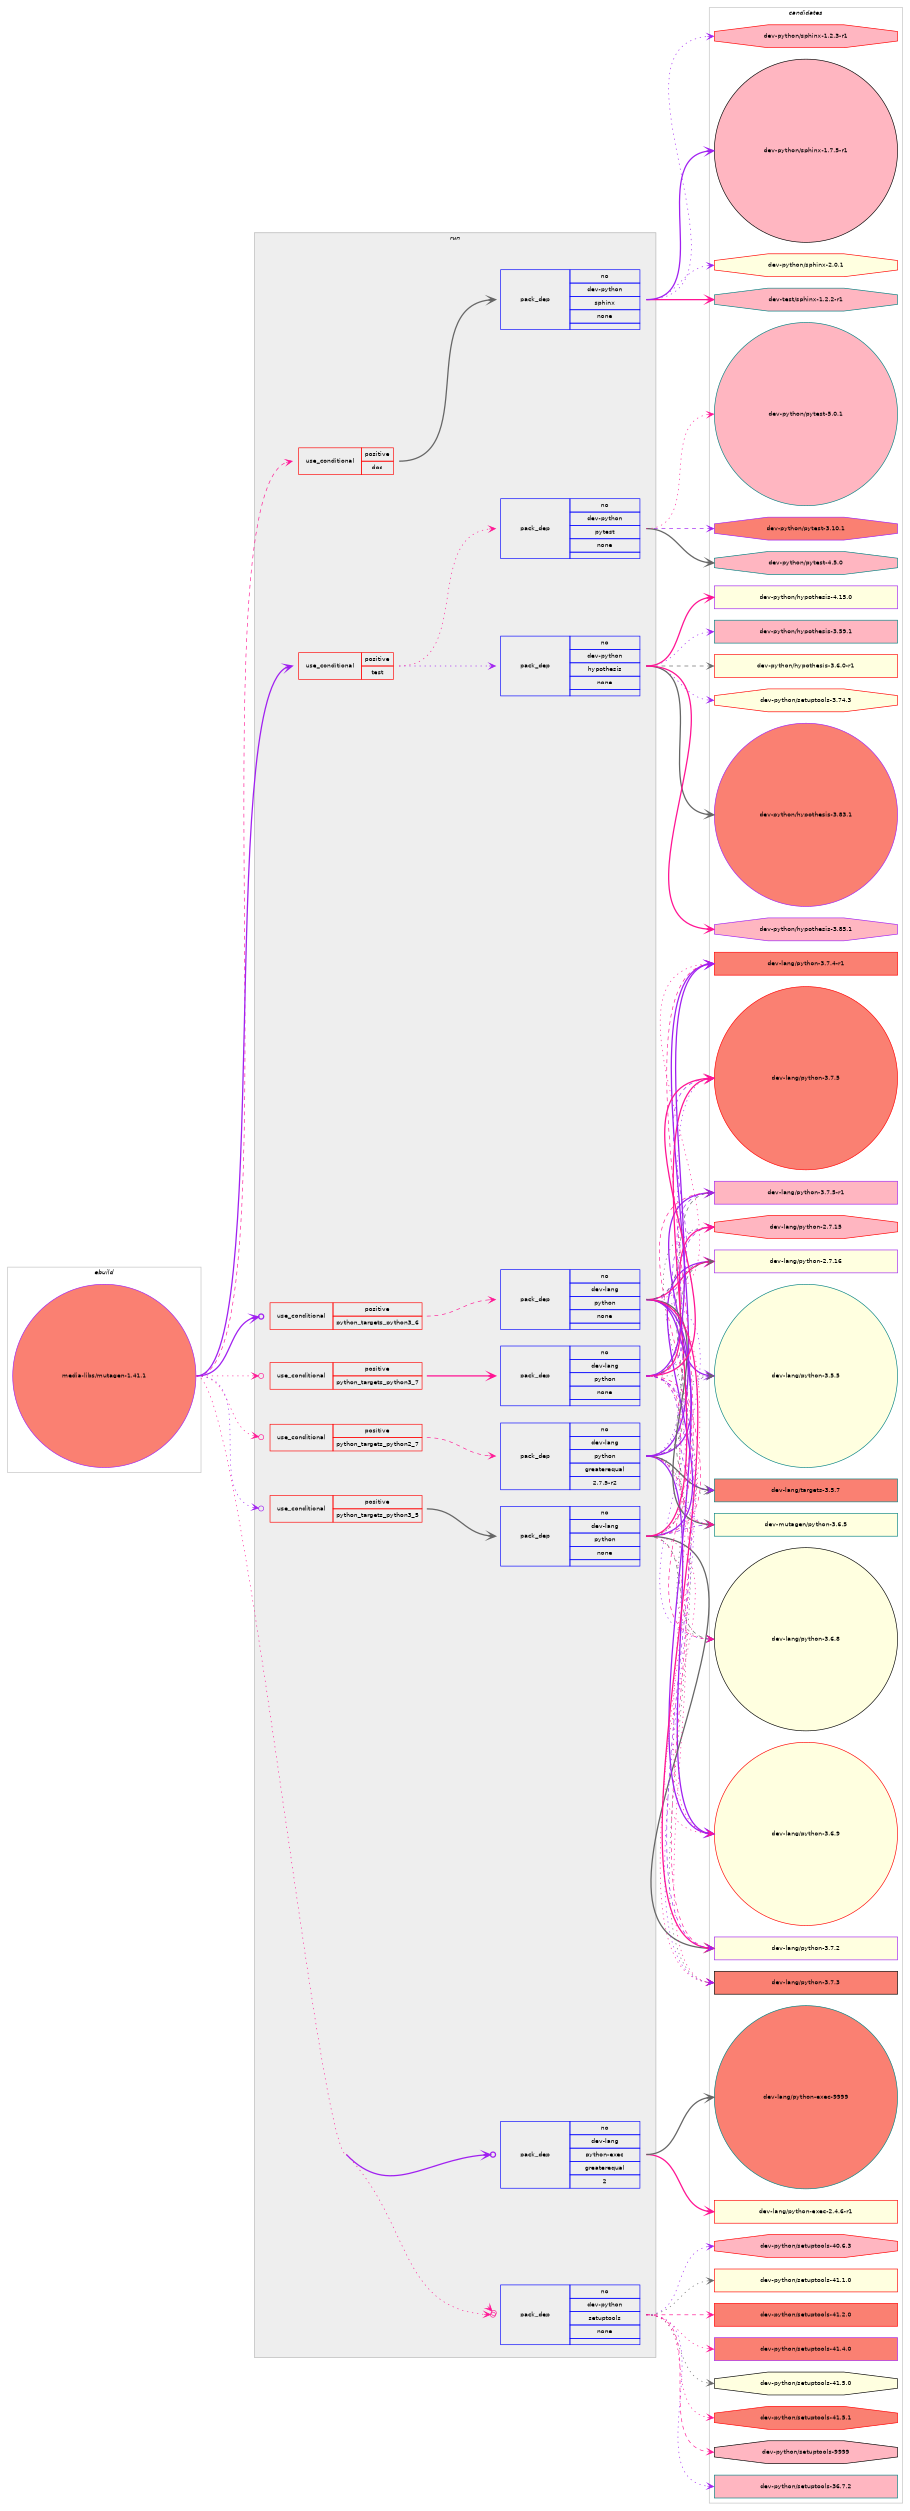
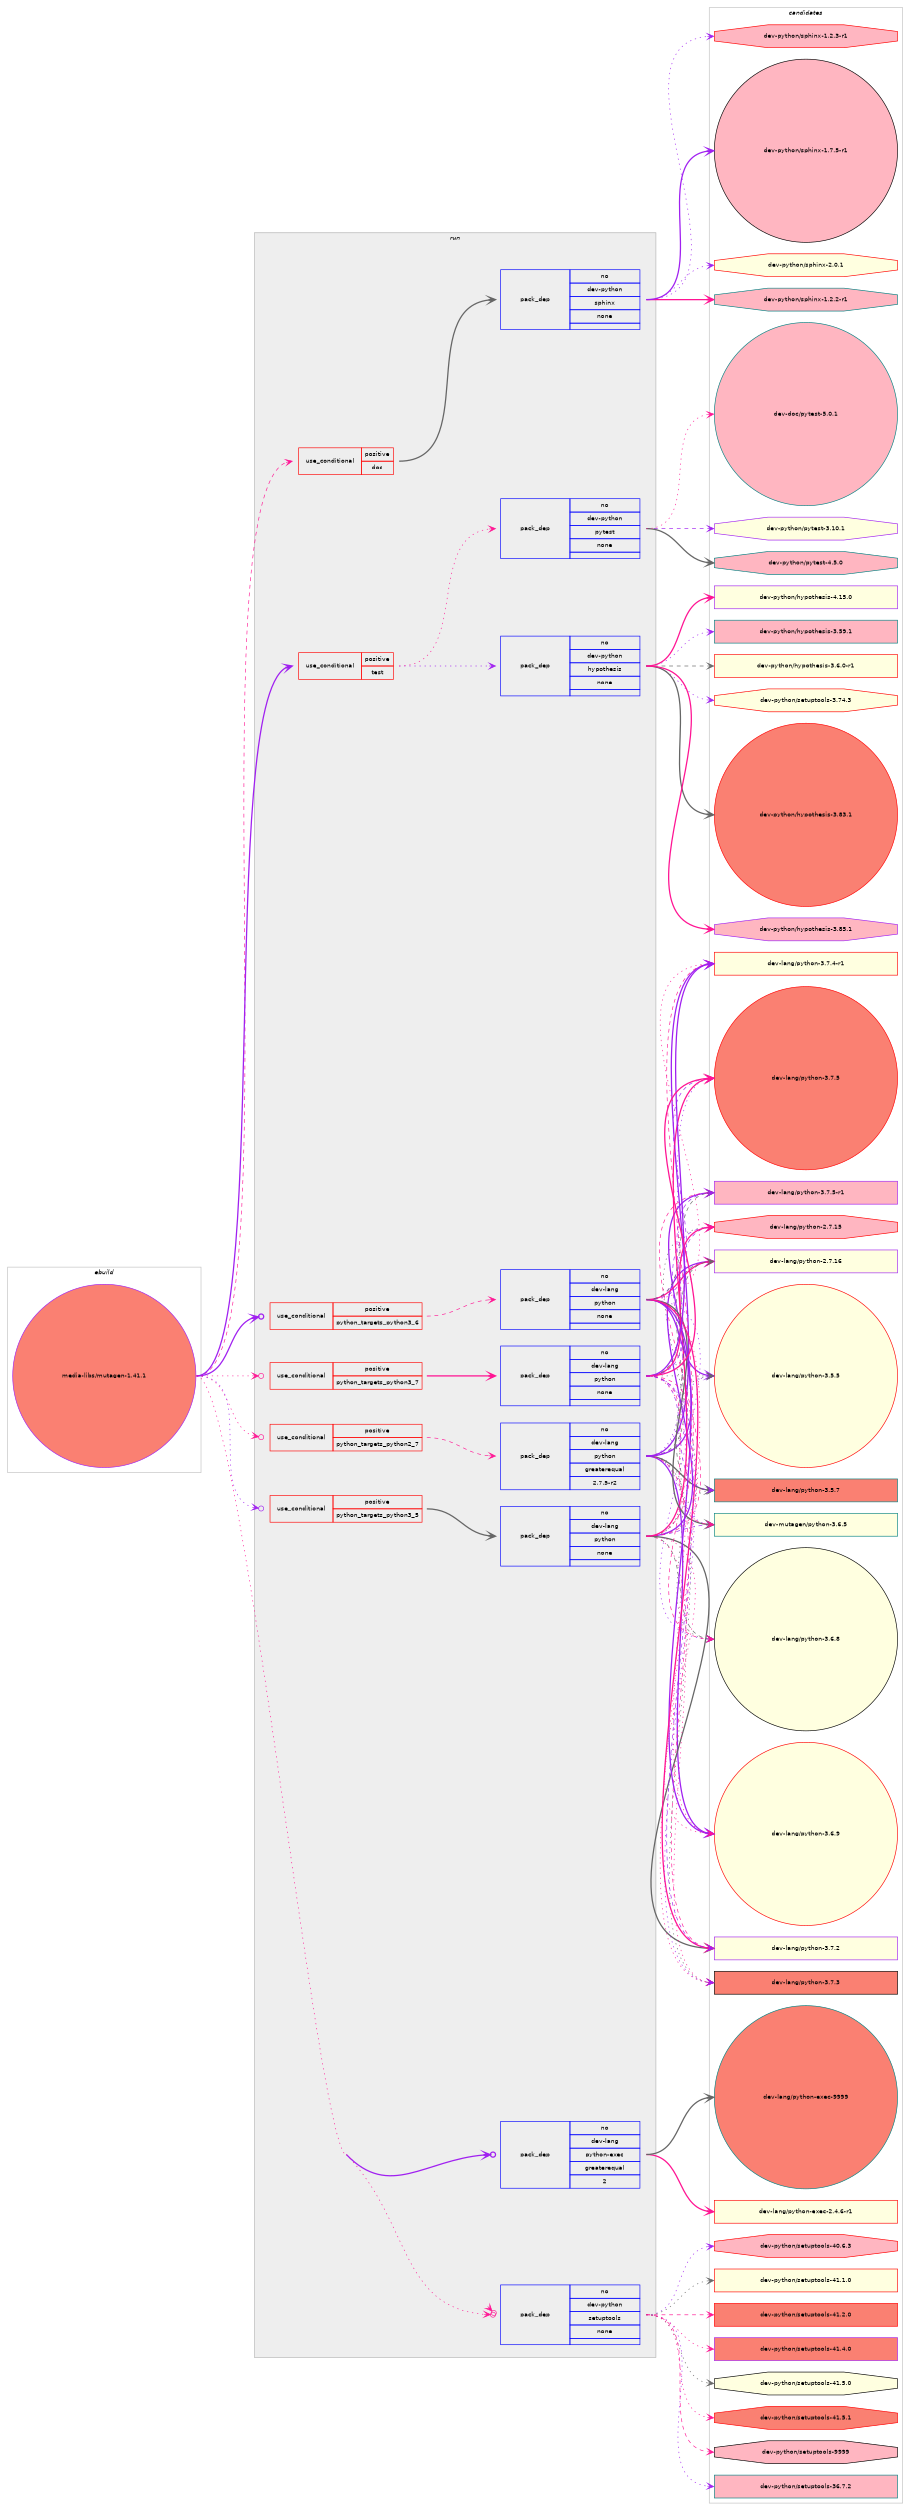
node "dev-test/sphinx-1.2.2-r1": label "dev-test/sphinx-1.2.2-r1" -> "dev-python/sphinx-1.2.2-r1"
node "dev-python/pytest-5.0.1": label "dev-python/pytest-5.0.1" -> "dev-doc/pytest-5.0.1"
node "dev-python/pytest-3.10.1": fillcolor salmon -> lightyellow
node "dev-python/hypothesis-3.83.1": color purple -> red
node "dev-lang/python-3.7.4-r1": fillcolor salmon -> lightyellow
node "dev-lang/python-3.5.5": color teal -> red
node "dev-lang/targets-3.5.7": label "dev-lang/targets-3.5.7" -> "dev-lang/python-3.5.7"
